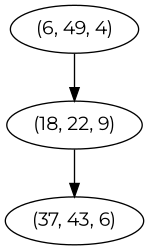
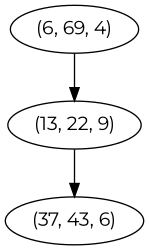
node "(6, 49, 4)": label "(6, 49, 4)" -> "(6, 69, 4)"
node "(18, 22, 9)": label "(18, 22, 9)" -> "(13, 22, 9)"
